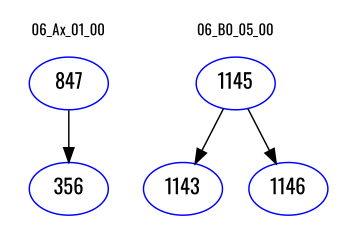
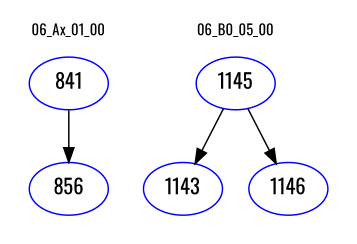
node "847": label "847" -> "841"
node "356": label "356" -> "856"
